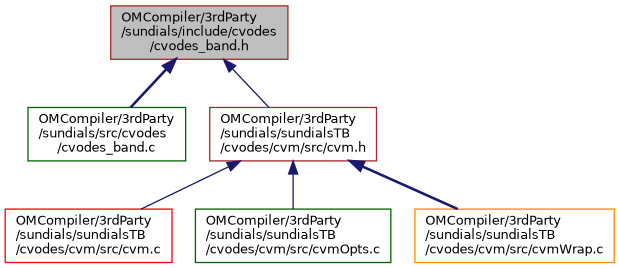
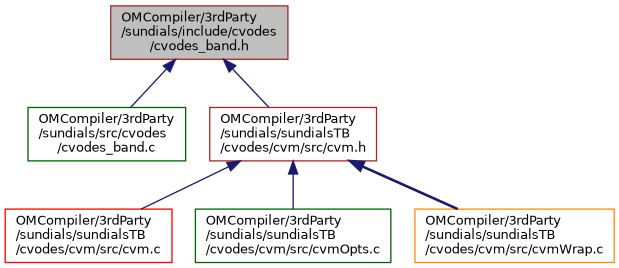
edge "OMCompiler/3rdParty /sundials/src/cvodes /cvodes_band.c" -> "OMCompiler/3rdParty /sundials/include/cvodes /cvodes_band.h": style bold -> solid
